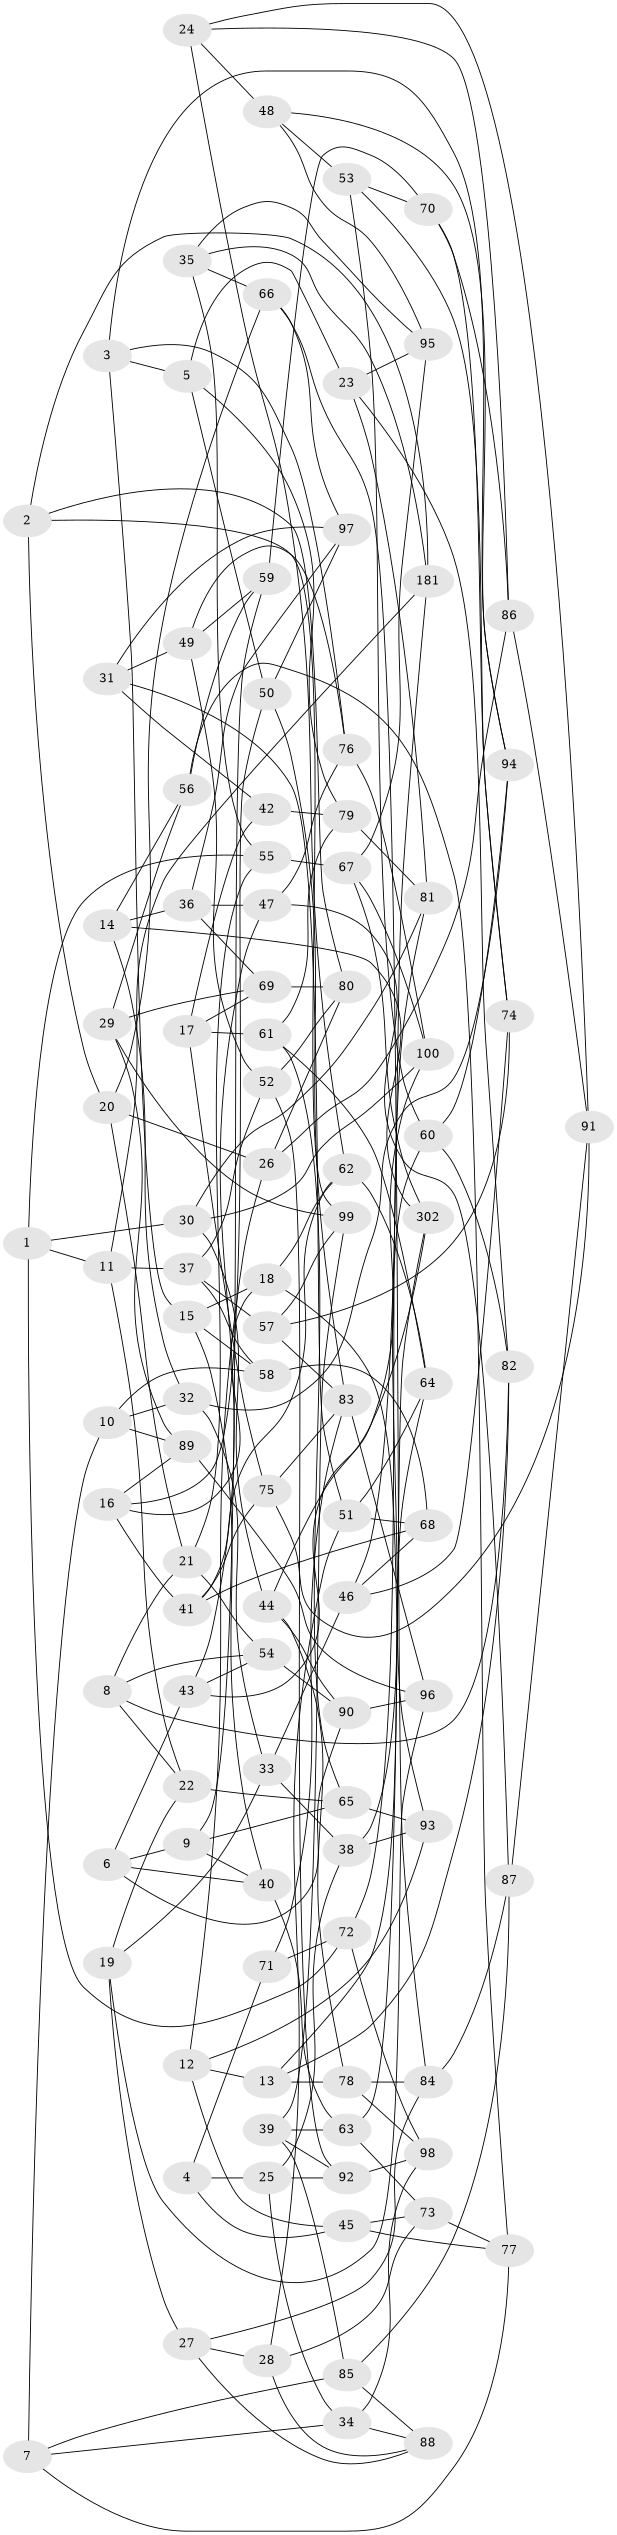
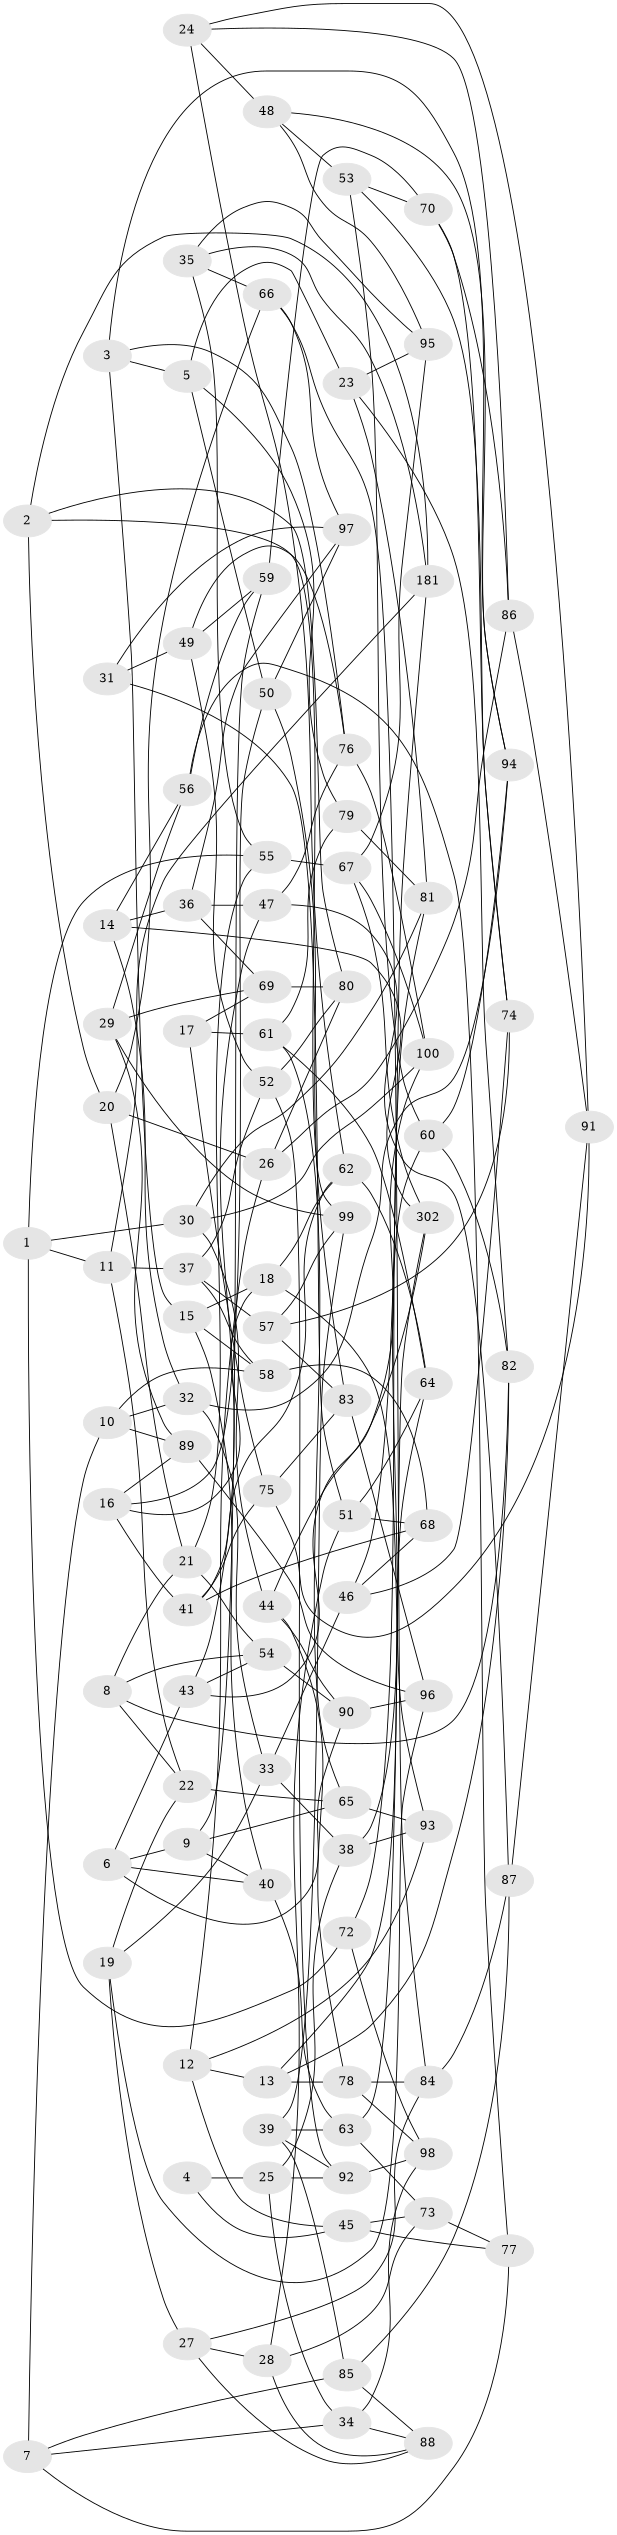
node "42": removed
node "71": removed
